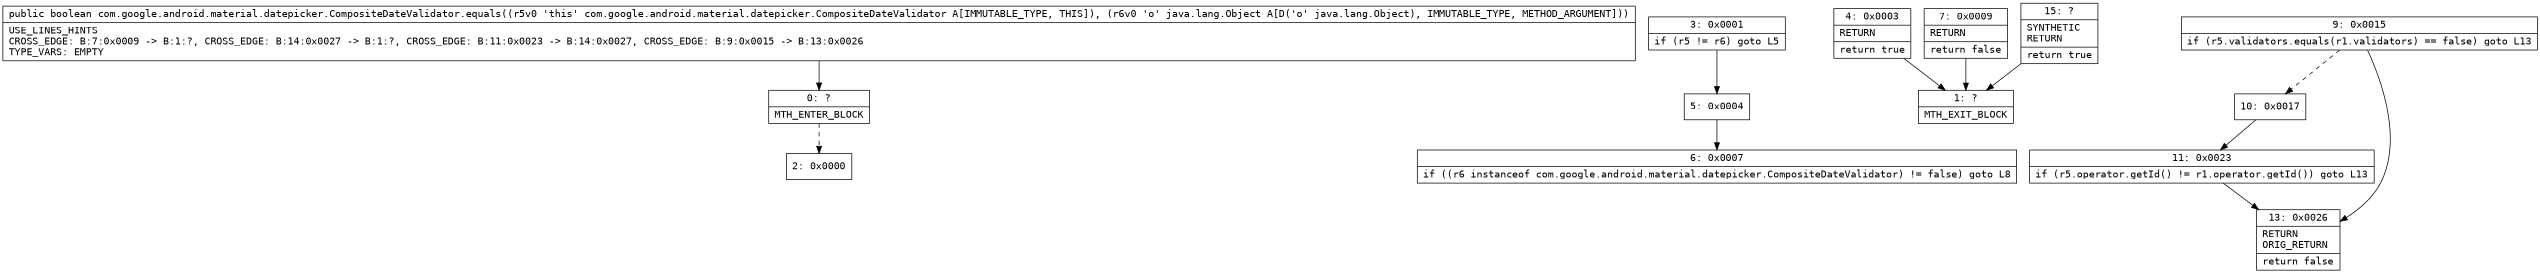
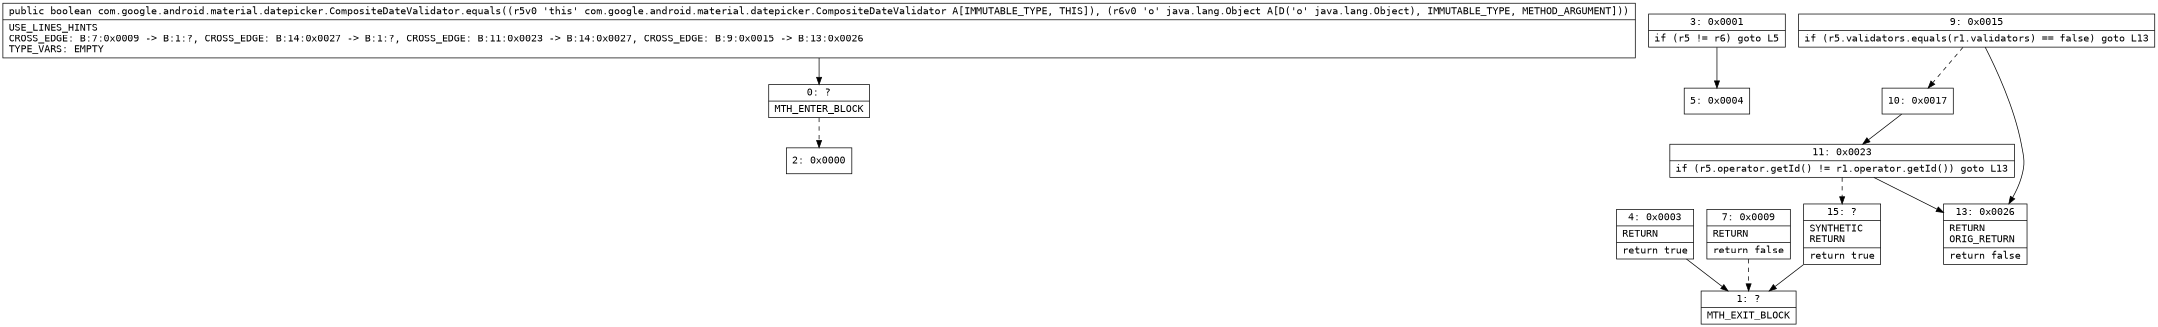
edge "7: 0x0009" -> "1: ?": style solid -> dashed
node "6: 0x0007": removed
edge "11: 0x0023" -> "15: ?": added
